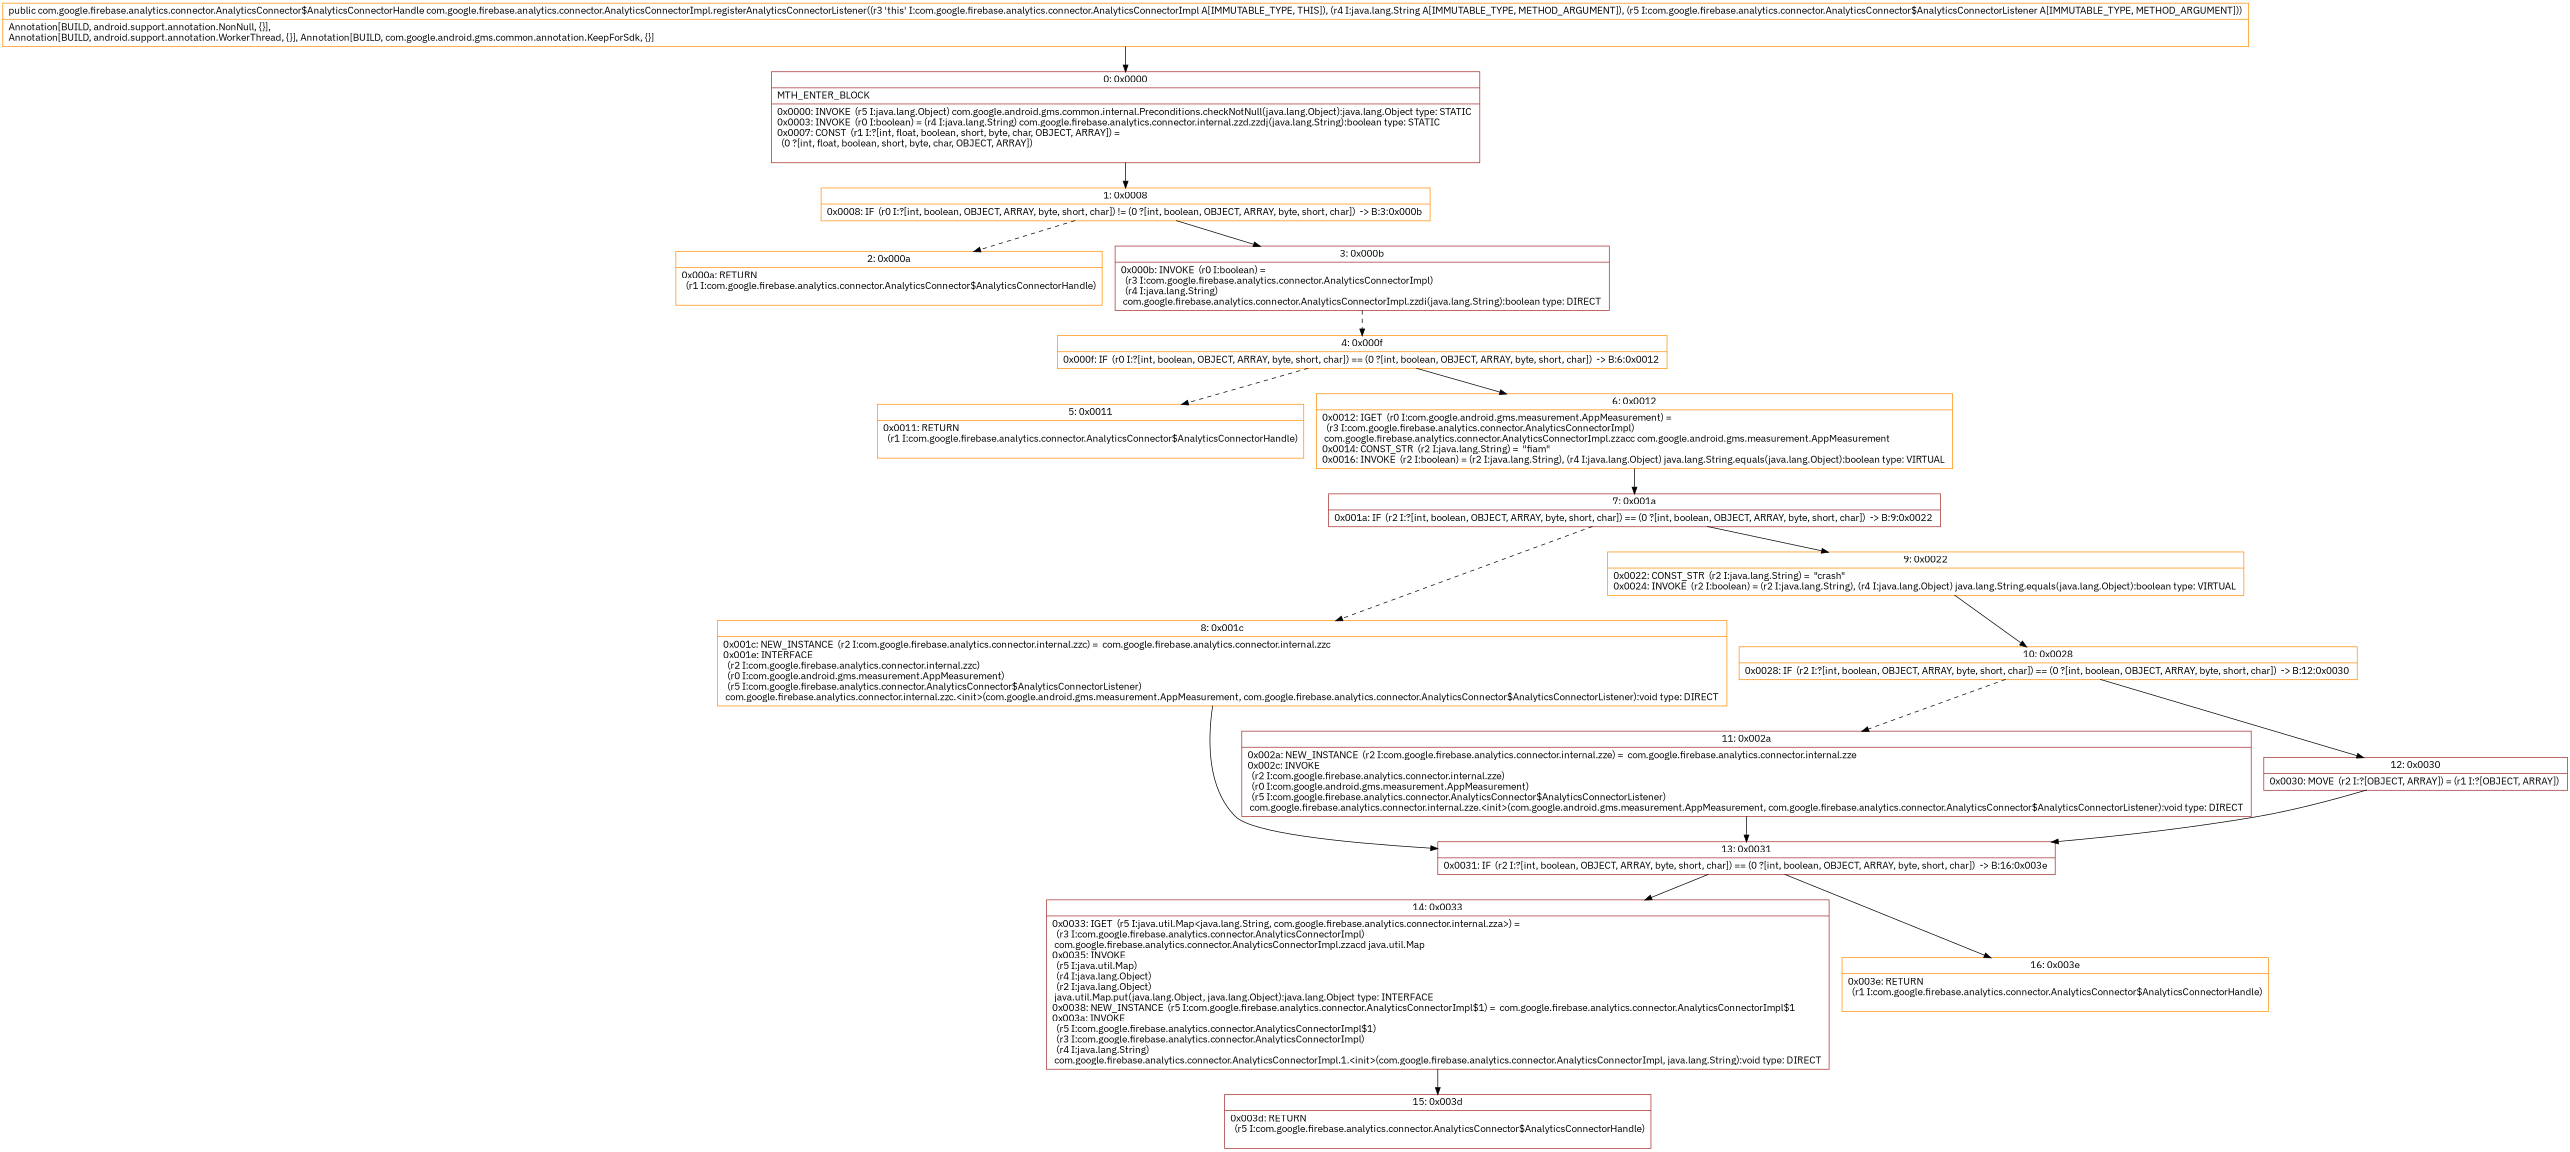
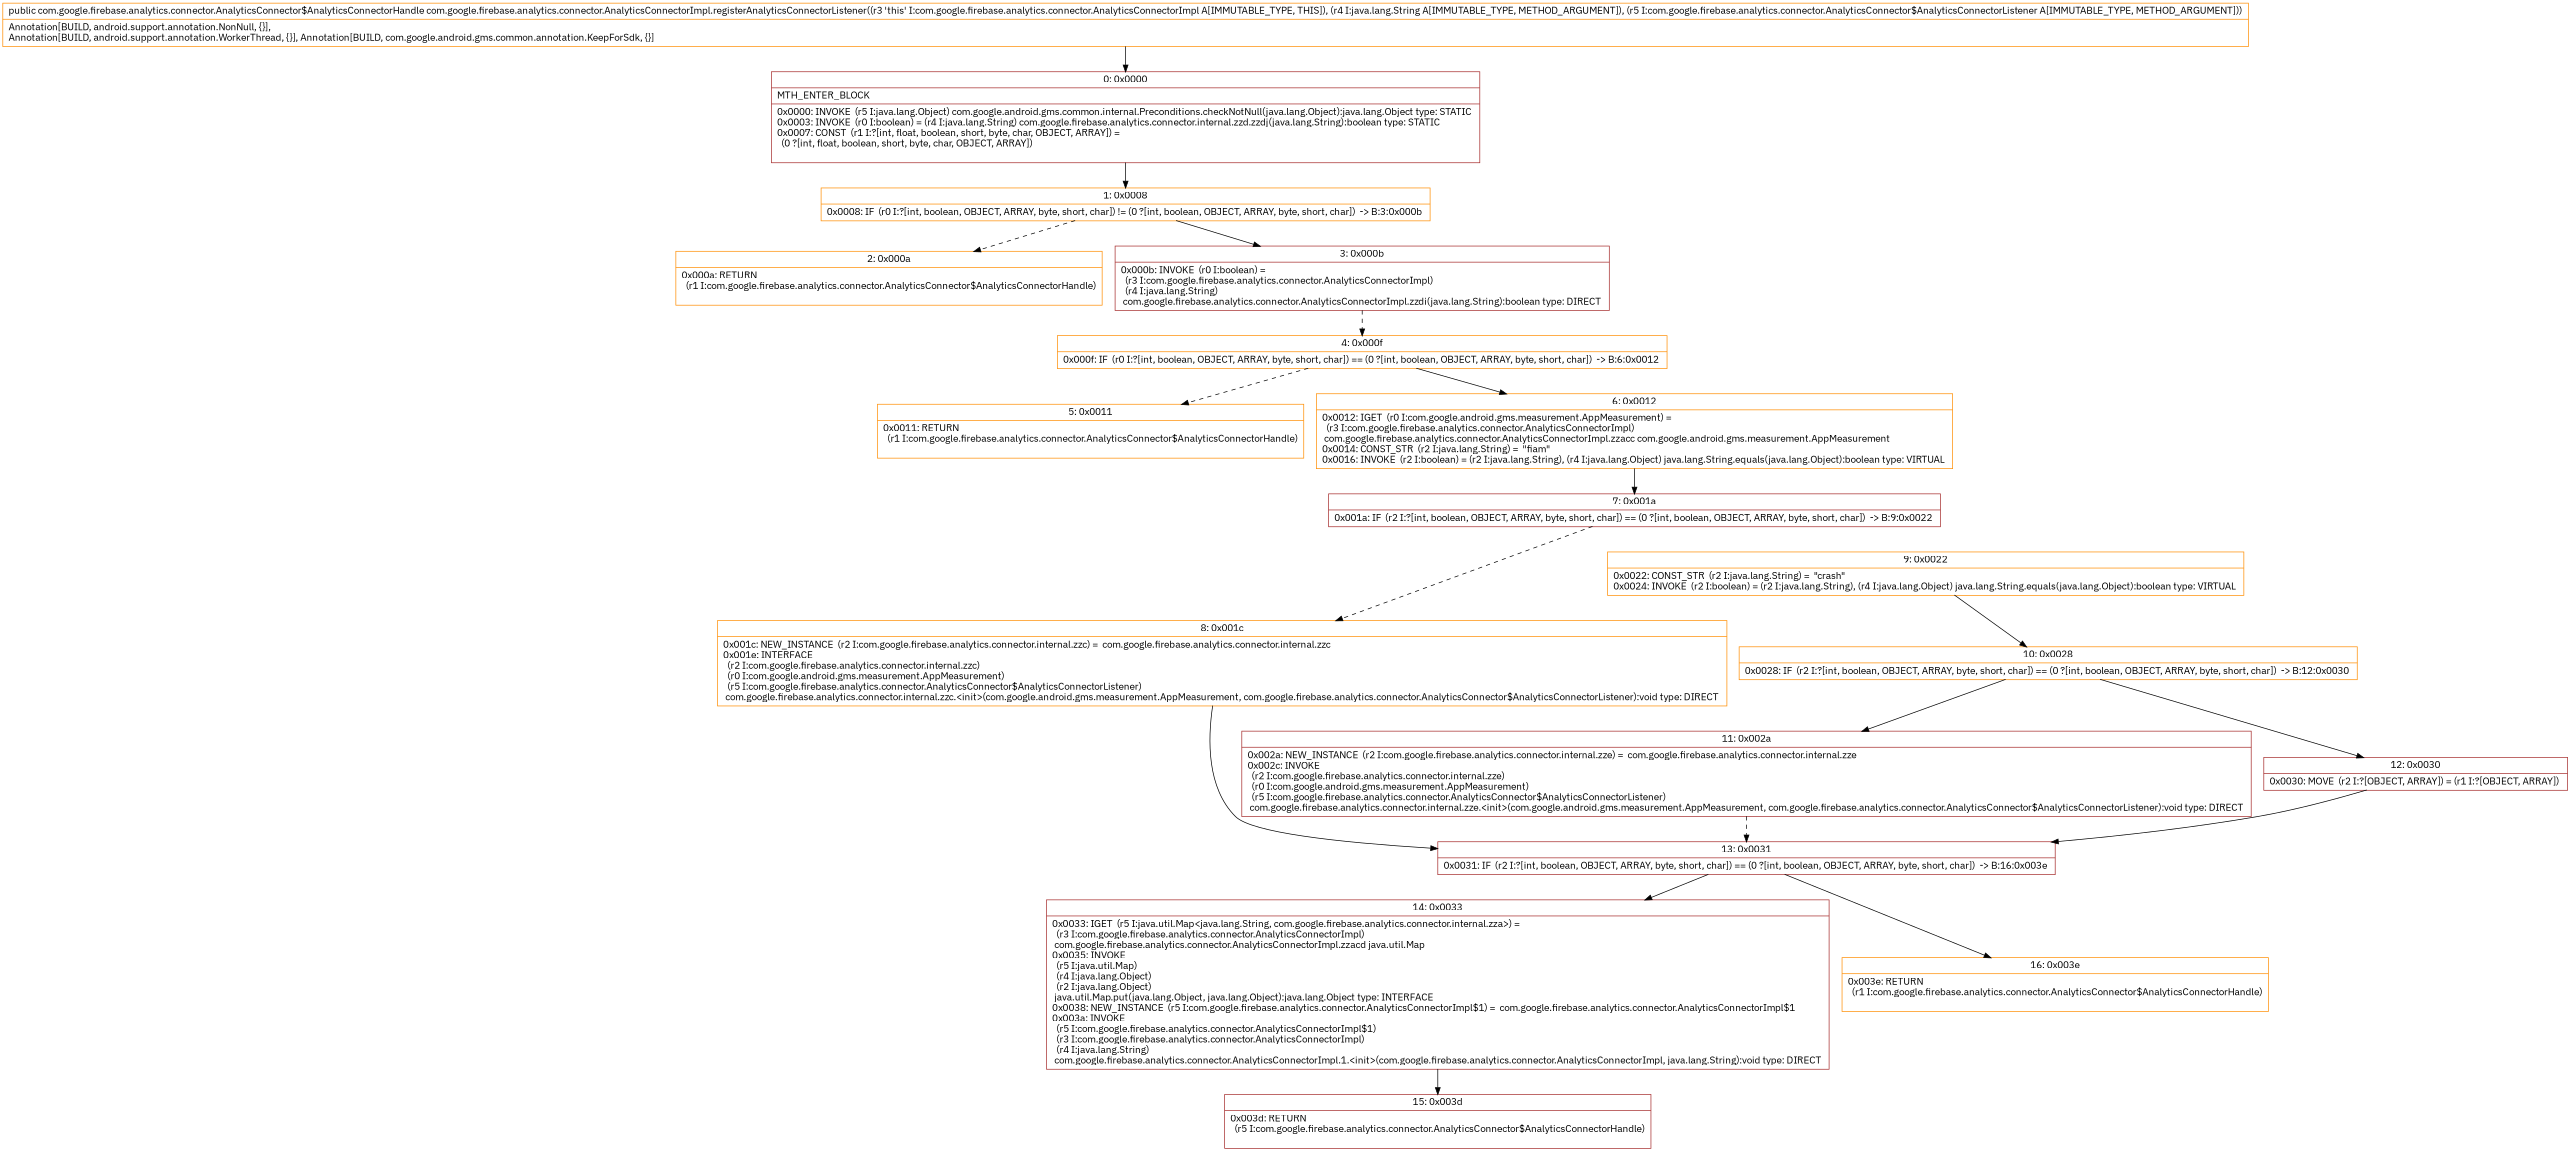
edge "7: 0x001a" -> "9: 0x0022": removed
edge "10: 0x0028" -> "11: 0x002a": style dashed -> solid
edge "11: 0x002a" -> "13: 0x0031": style solid -> dashed
